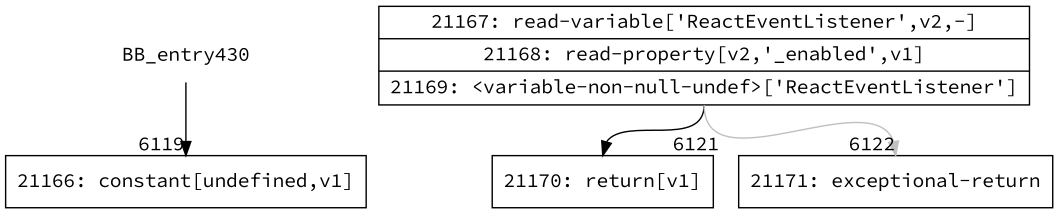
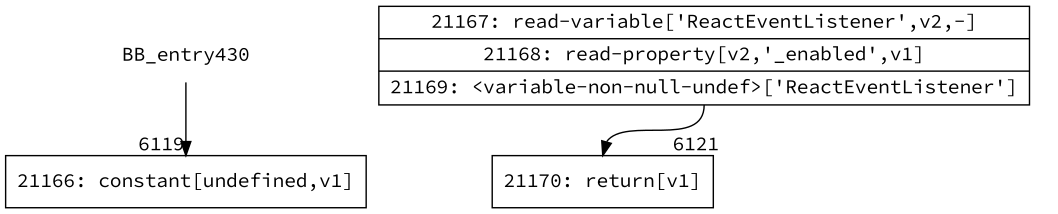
node "21171: exceptional-return": removed
